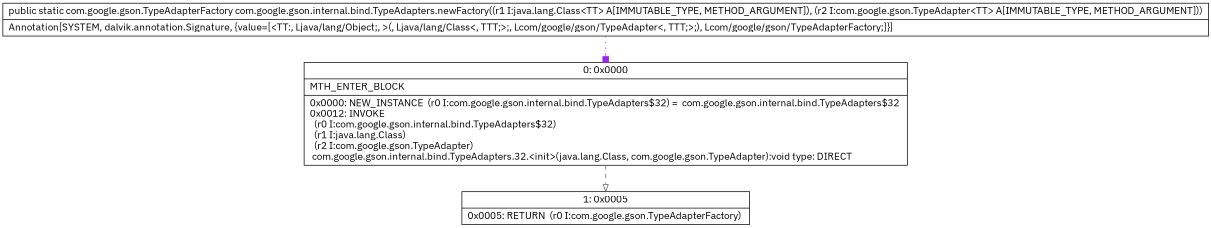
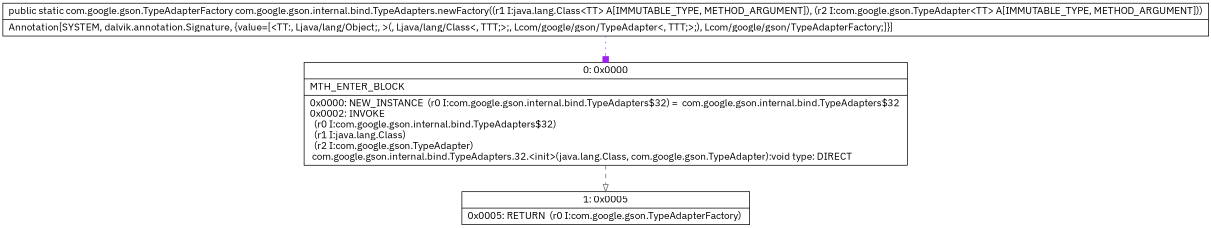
node "0: 0x0000": text "0x0012: INVOKE" -> "0x0002: INVOKE"
